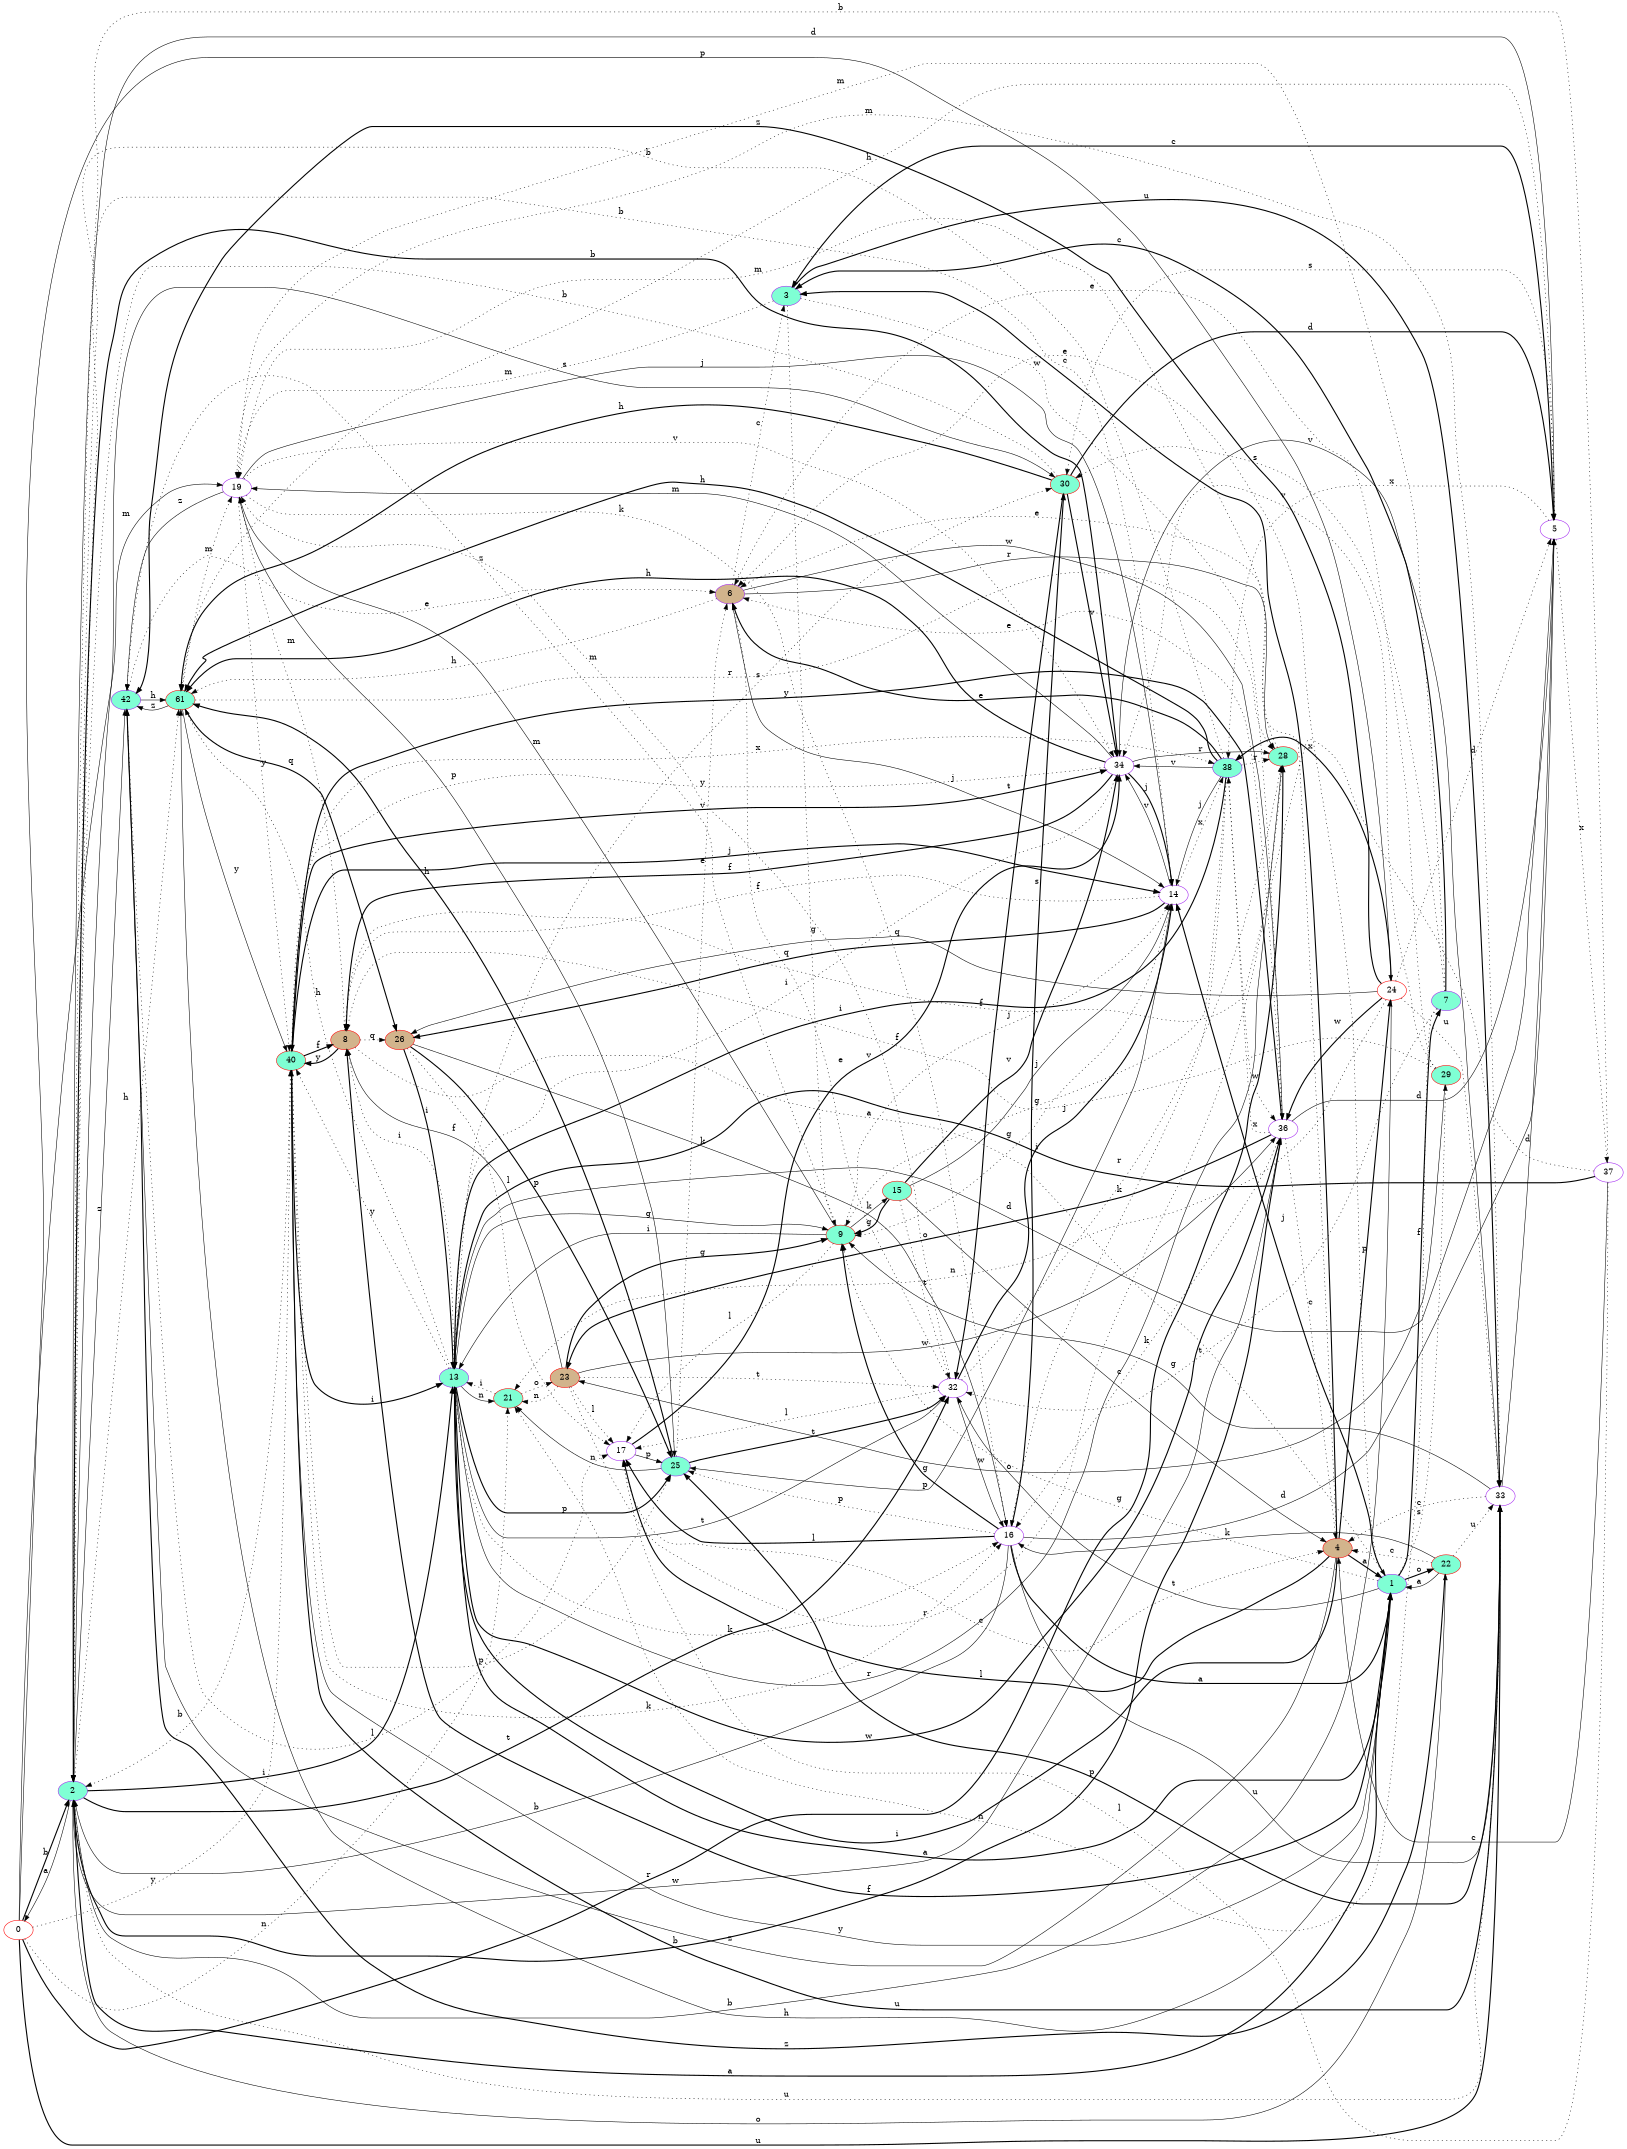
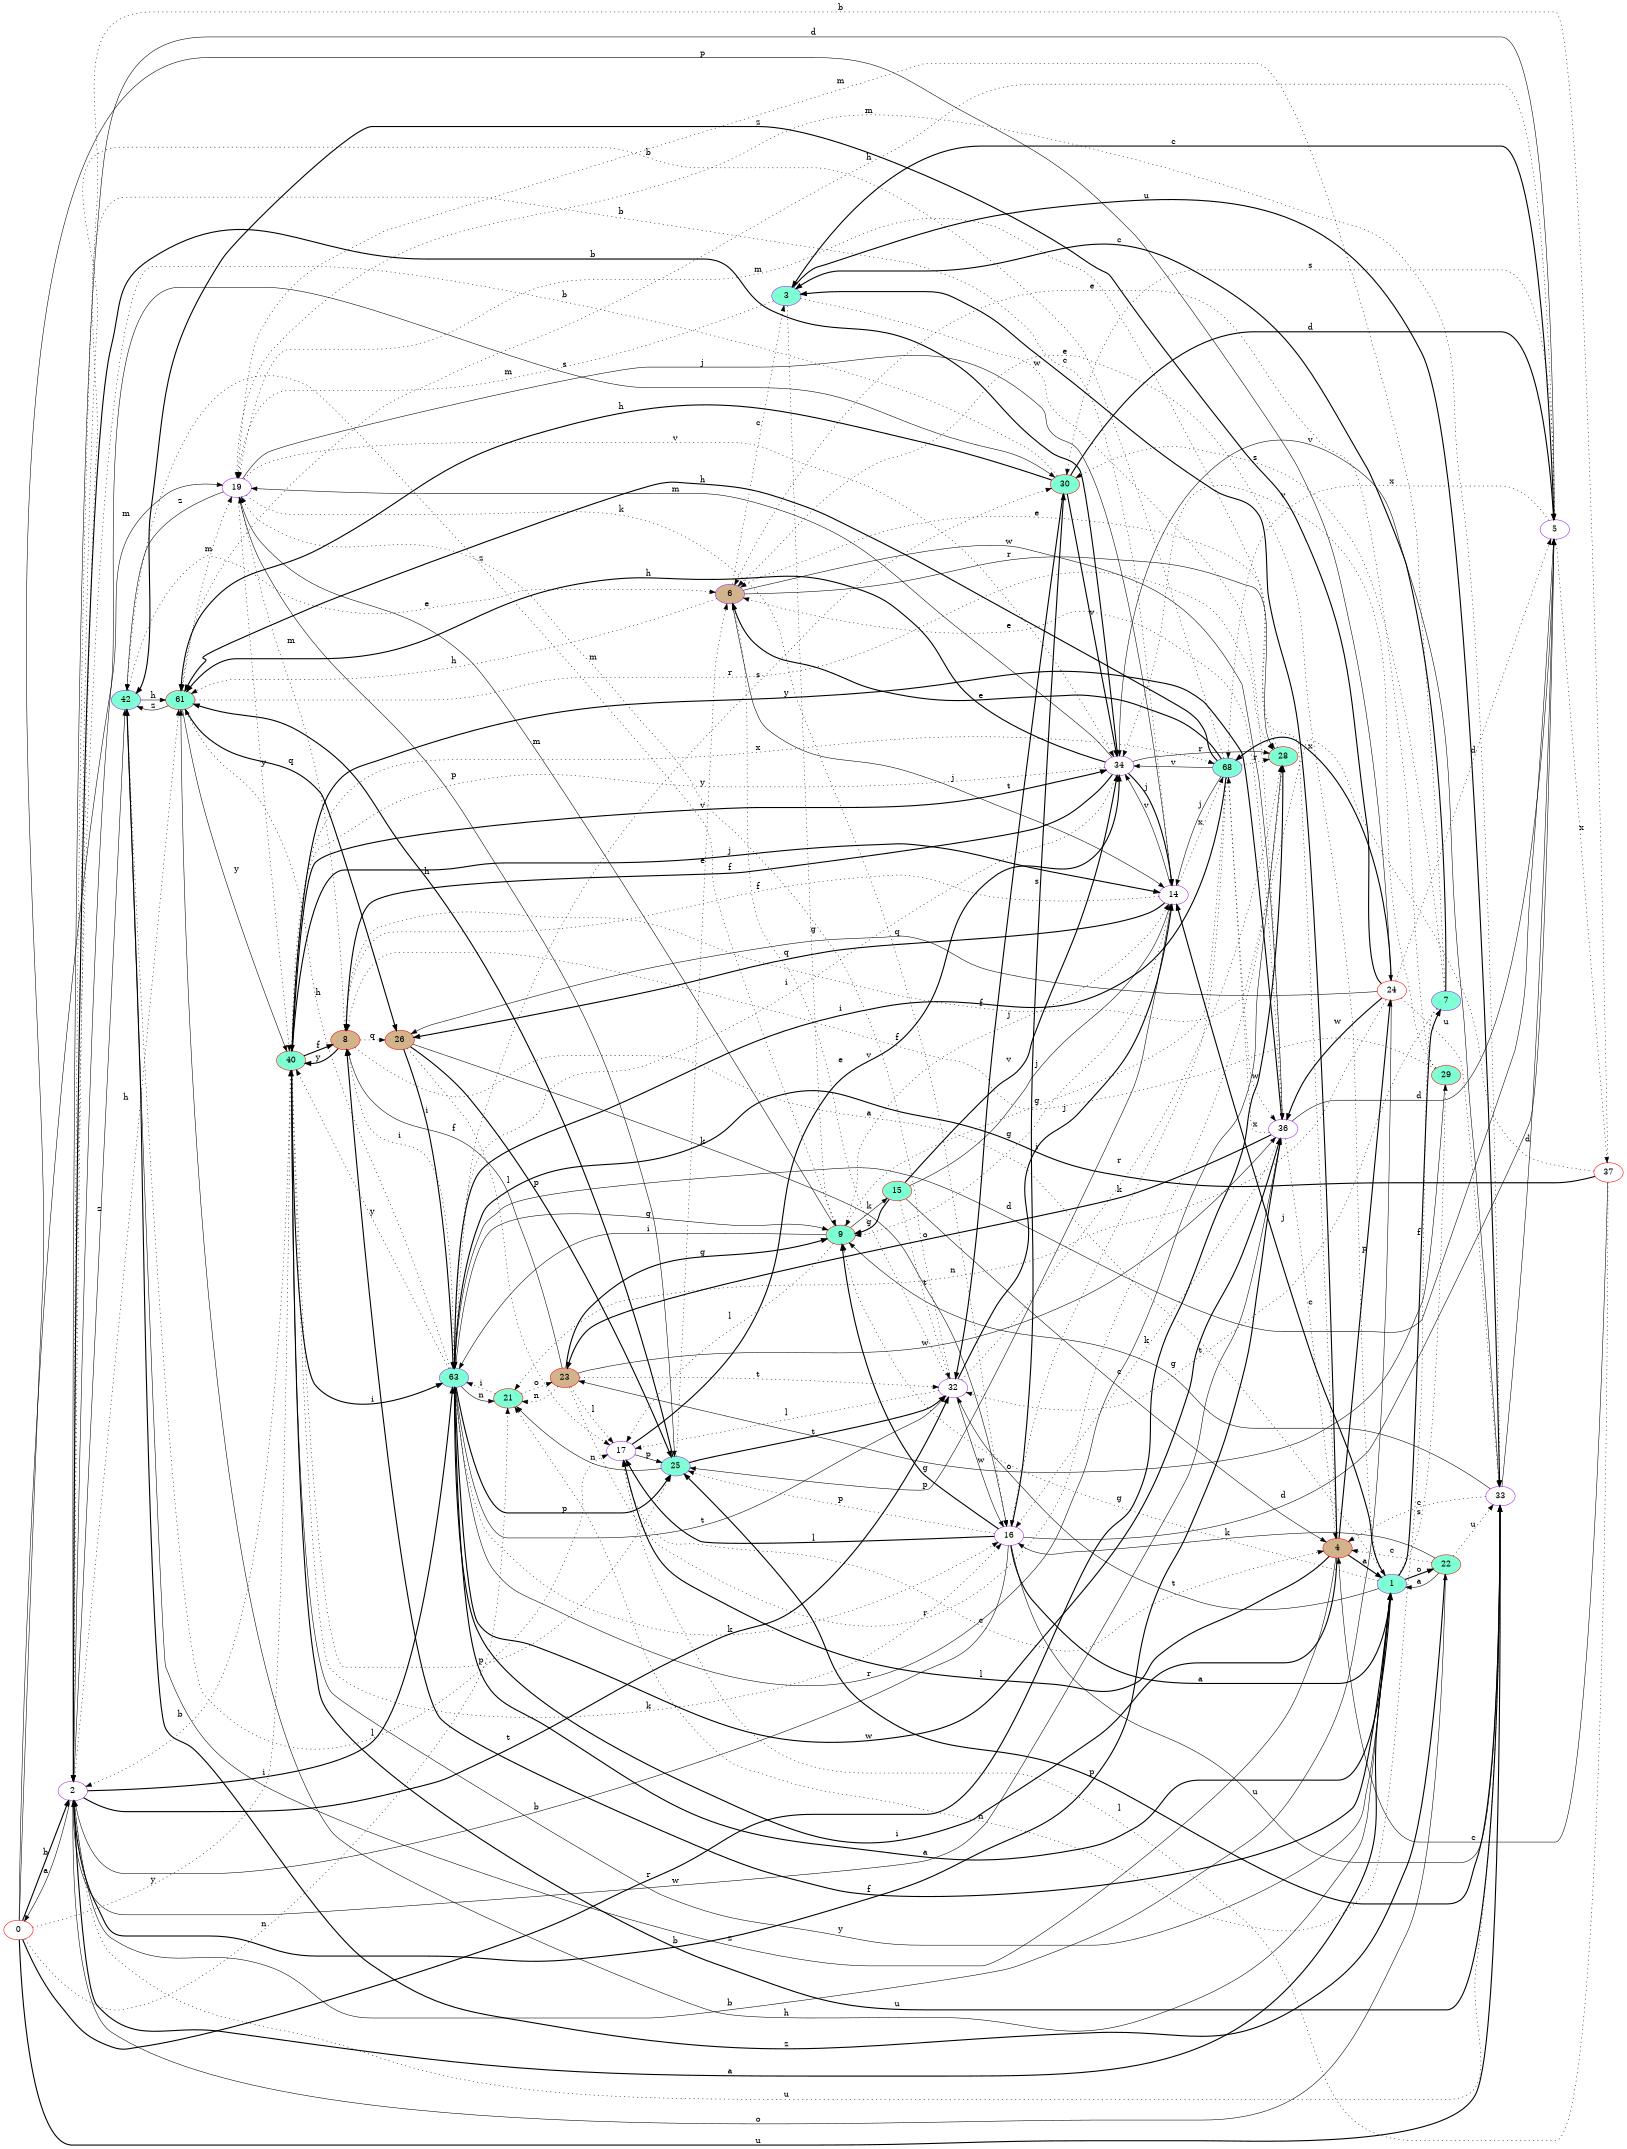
node "38": label "38" -> "68"
node "37": color purple -> red
node "13": label "13" -> "63"
node "2": fillcolor aquamarine -> white
